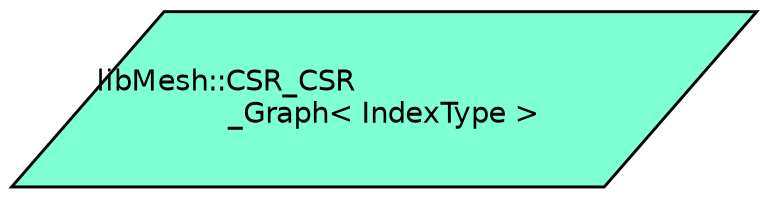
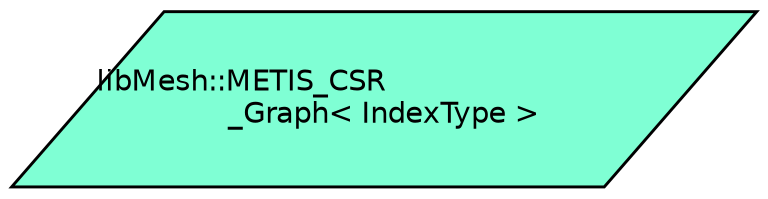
node "libMesh::CSR_CSR _Graph< IndexType >": label "libMesh::CSR_CSR _Graph< IndexType >" -> "libMesh::METIS_CSR _Graph< IndexType >"
